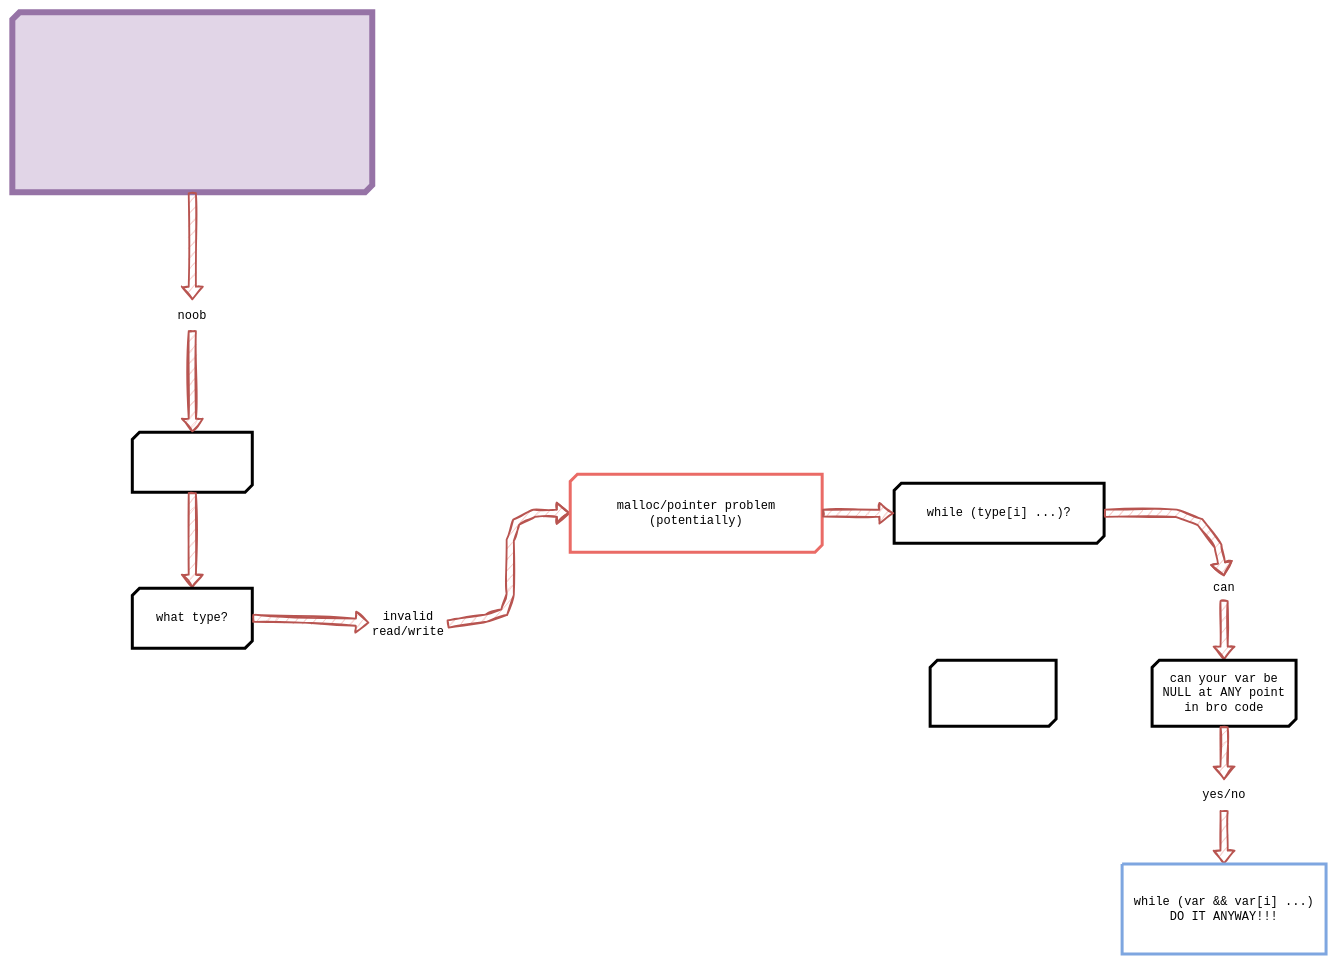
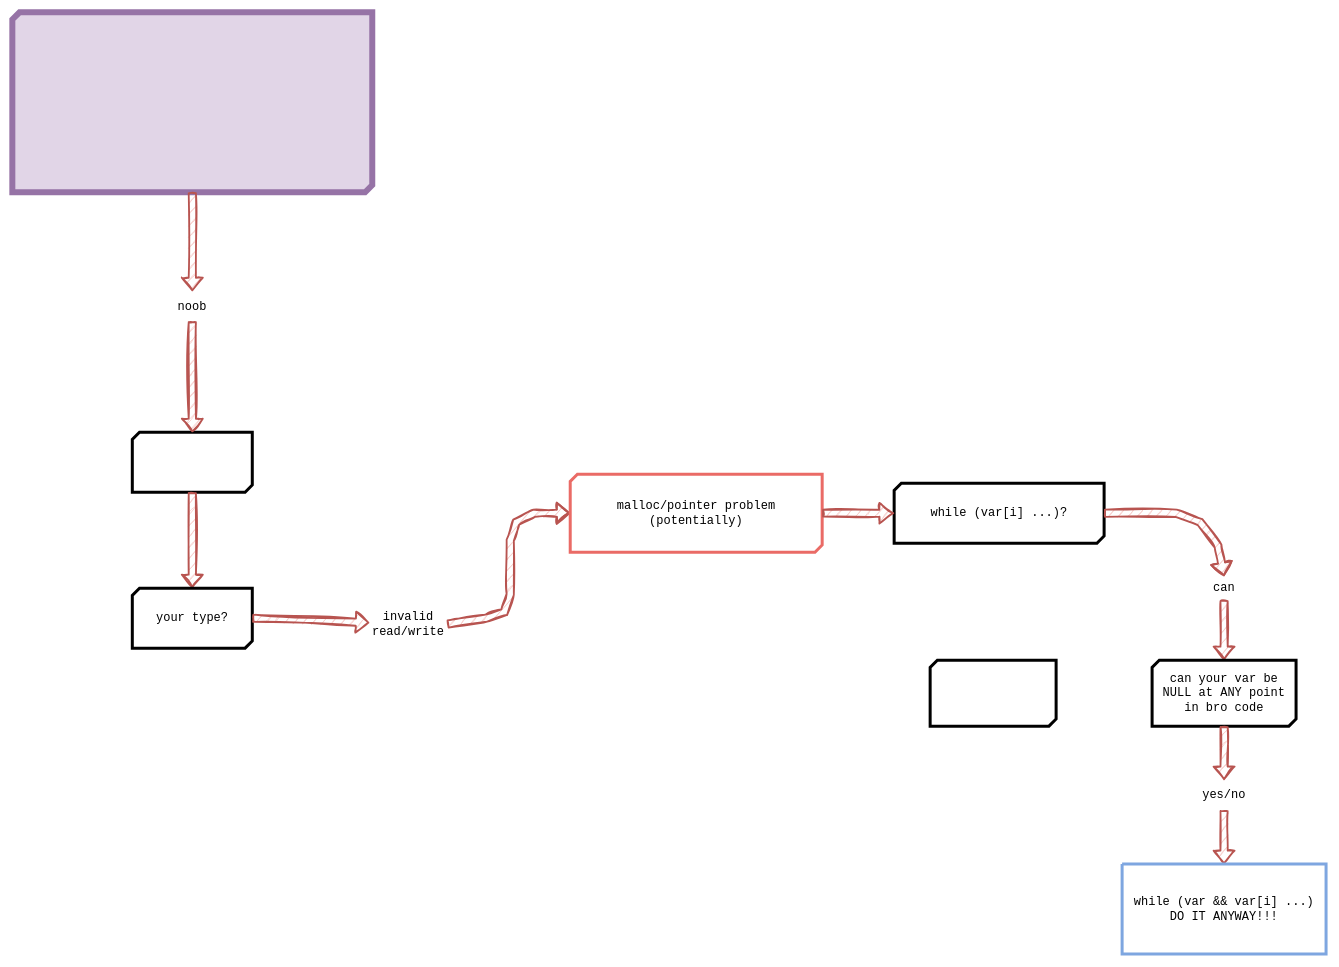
node "noob": moved (192, 315) -> (192, 306)
node "while (type[i] ...)?": label "while (type[i] ...)?" -> "while (var[i] ...)?"
node "what type?": label "what type?" -> "your type?"
